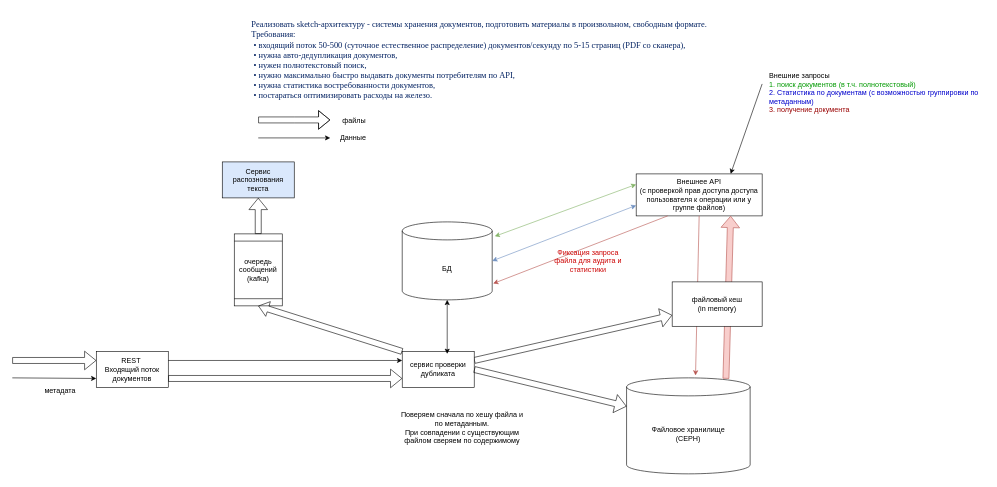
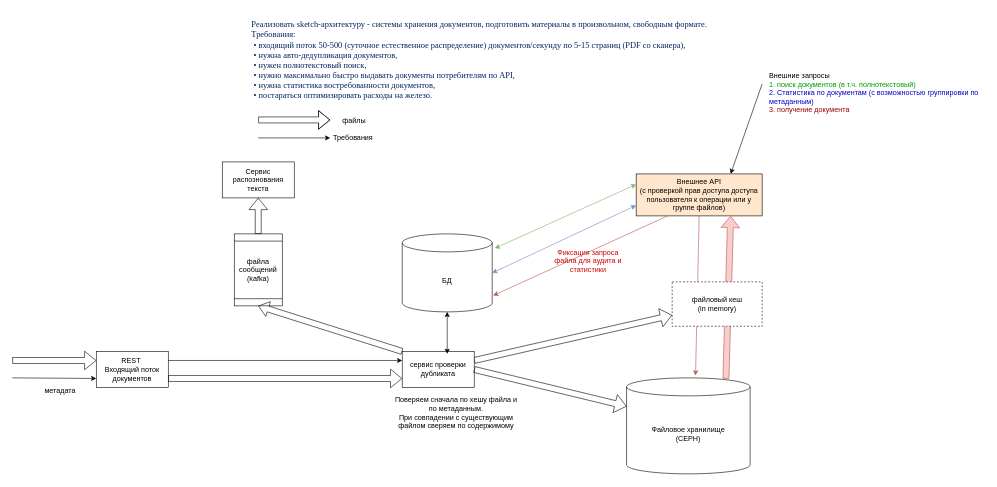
node "файлы Данные": label "файлы Данные" -> "файлы Требования"
node "Сервис распознования текста": fillcolor #dae8fc -> #ffffff
node "Внешнее API (с проверкой прав доступа доступа пользователя к операции или у группе файлов)": fillcolor #ffffff -> #ffe6cc
node "БД": moved (447, 261) -> (447, 273)
node "очередь сообщений (kafka)": label "очередь сообщений (kafka)" -> "файла сообщений (kafka)"
node "файловый кеш (in memory)": style solid -> dashed
node "Поверяем сначала по хешу файла и по метаданным. При совпадении с существующим файлом сверяем по содержимому": moved (462, 428) -> (456, 413)
